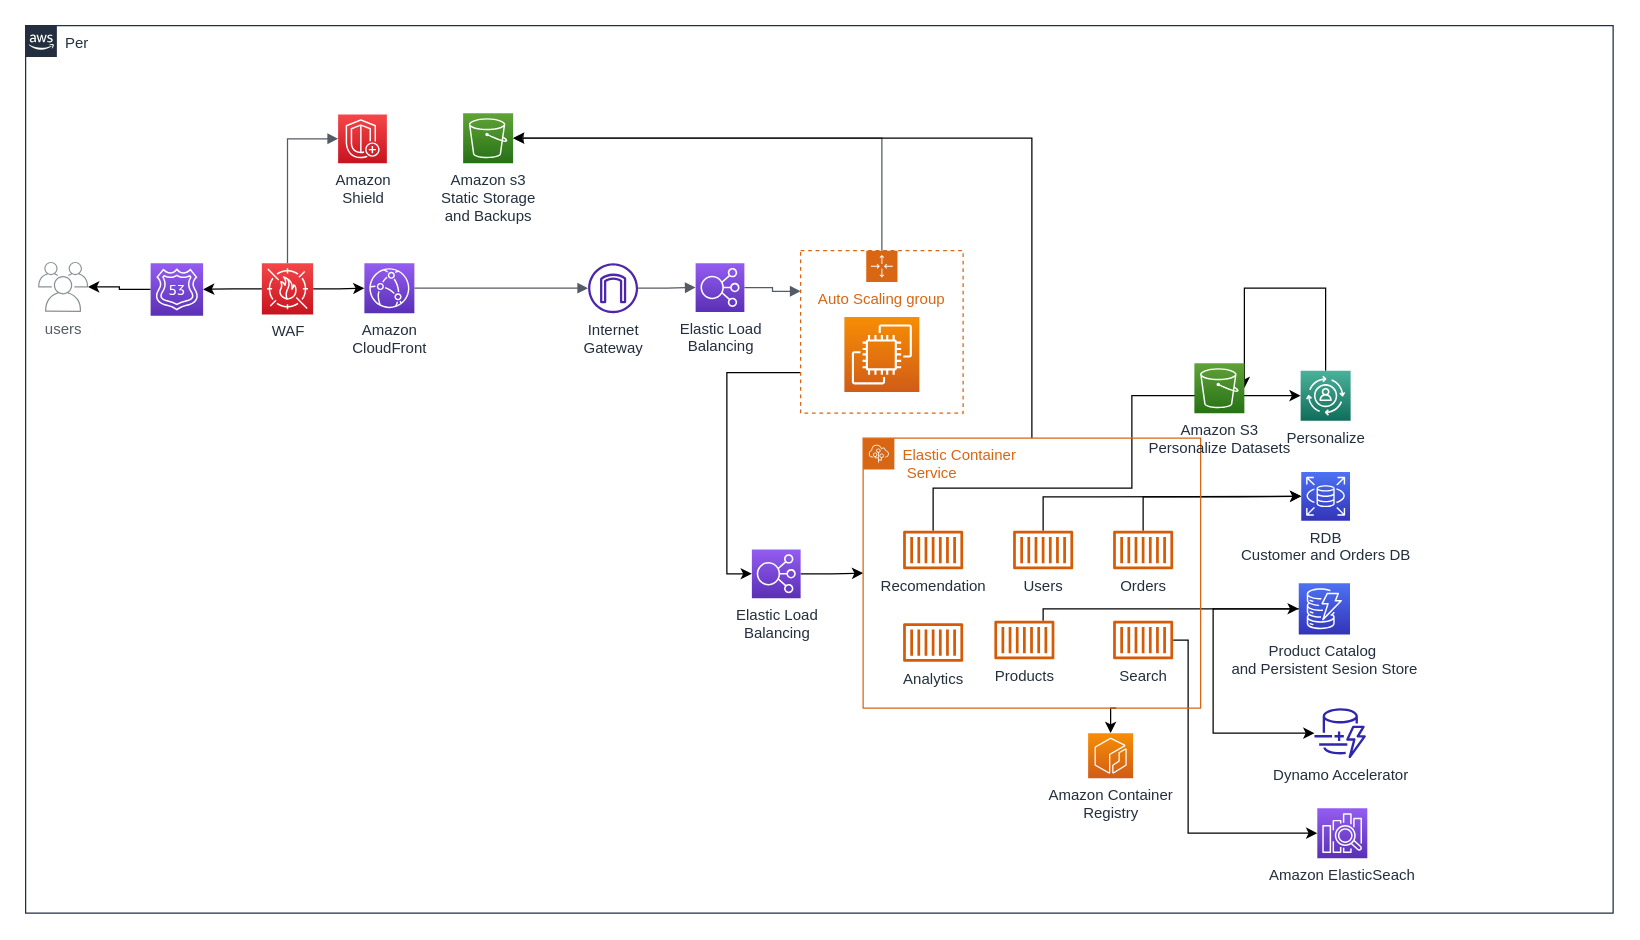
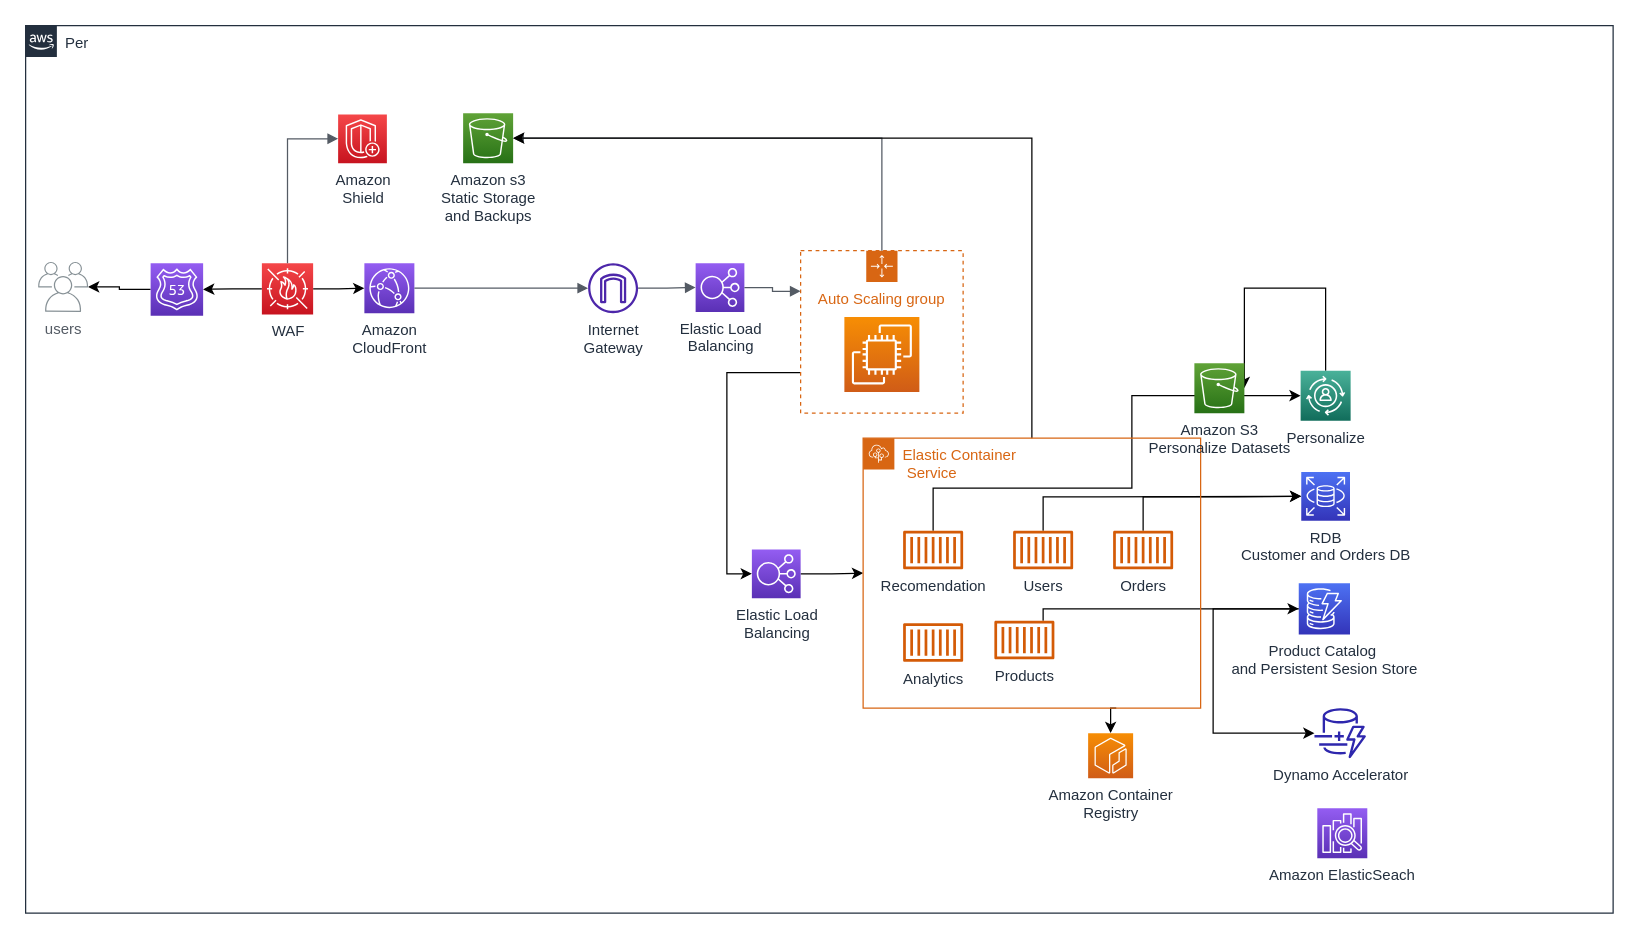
node "Search": removed
edge "Search" -> "Amazon ElasticSeach": removed
